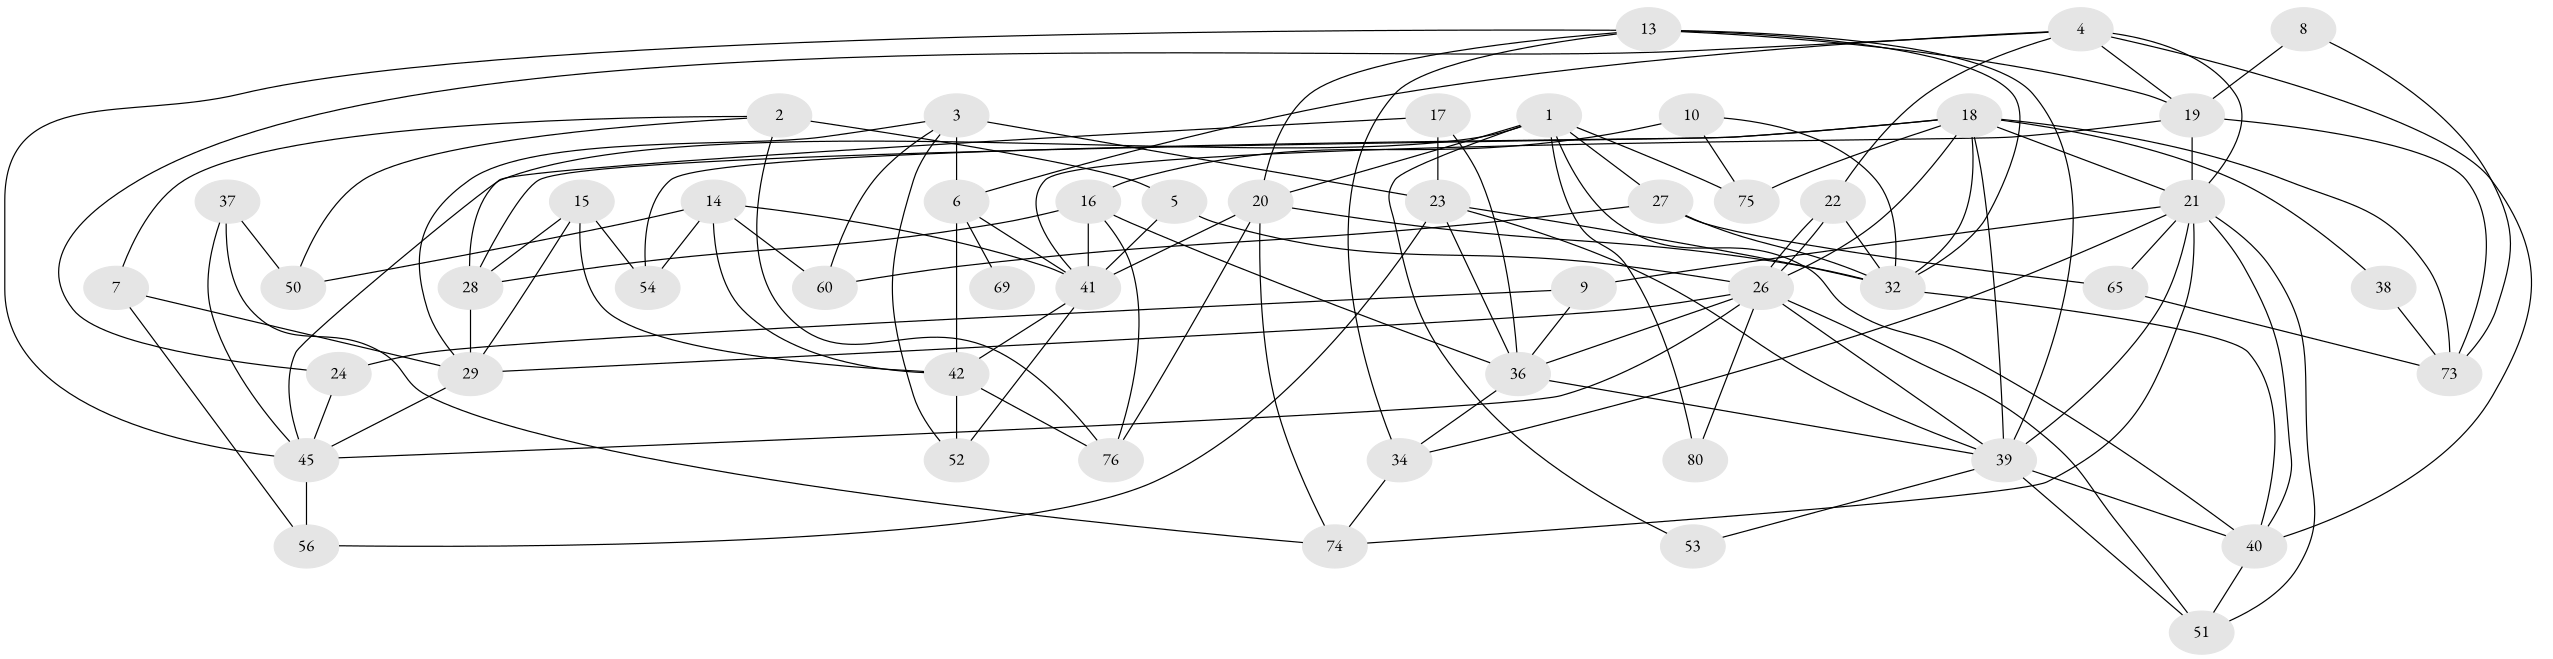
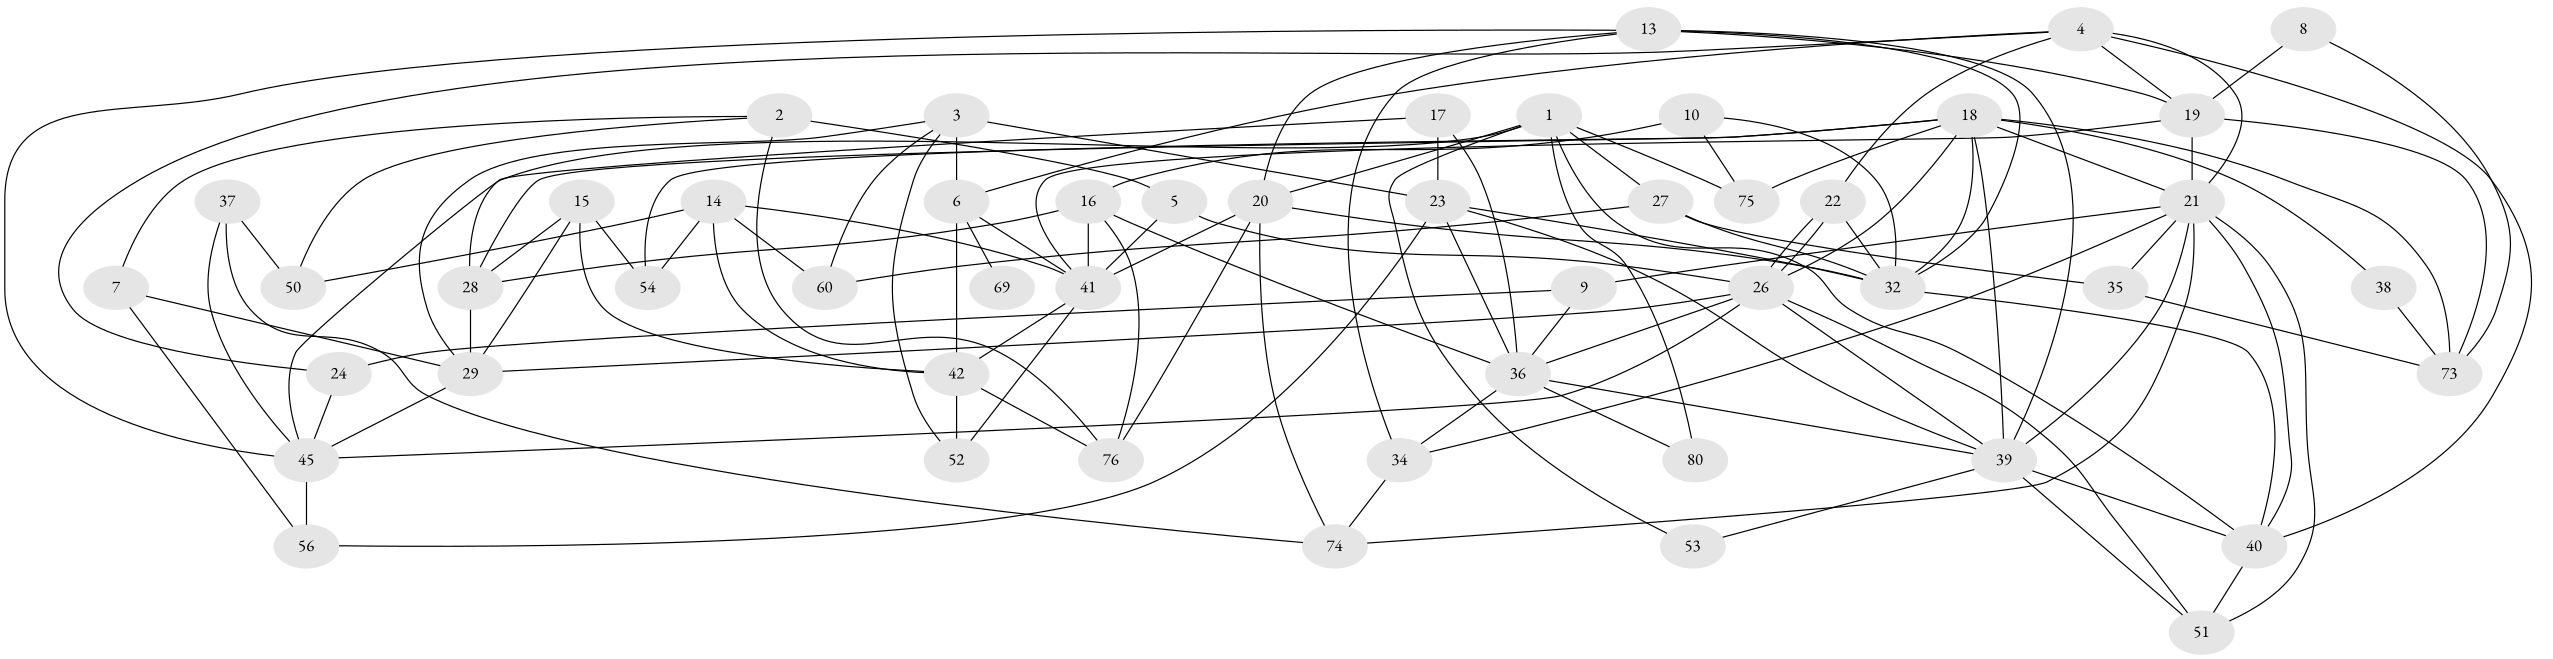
node "65": label "65" -> "35"
edge "26" -- "80": now "36" -- "80"
